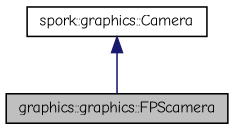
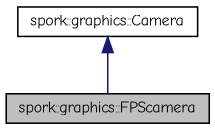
node "graphics::graphics::FPScamera": label "graphics::graphics::FPScamera" -> "spork::graphics::FPScamera"
